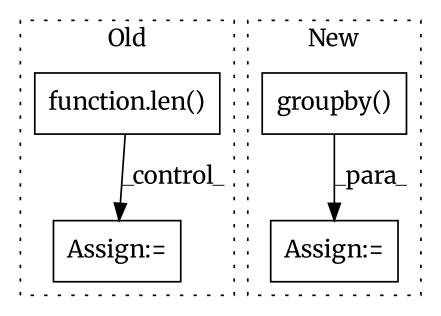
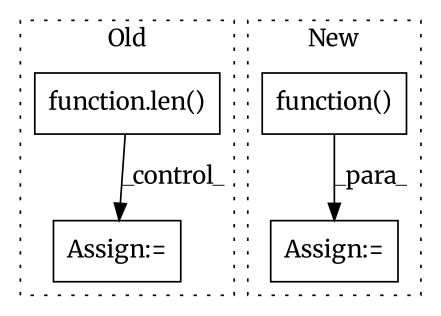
node "groupby()": label "groupby()" -> "function()"
